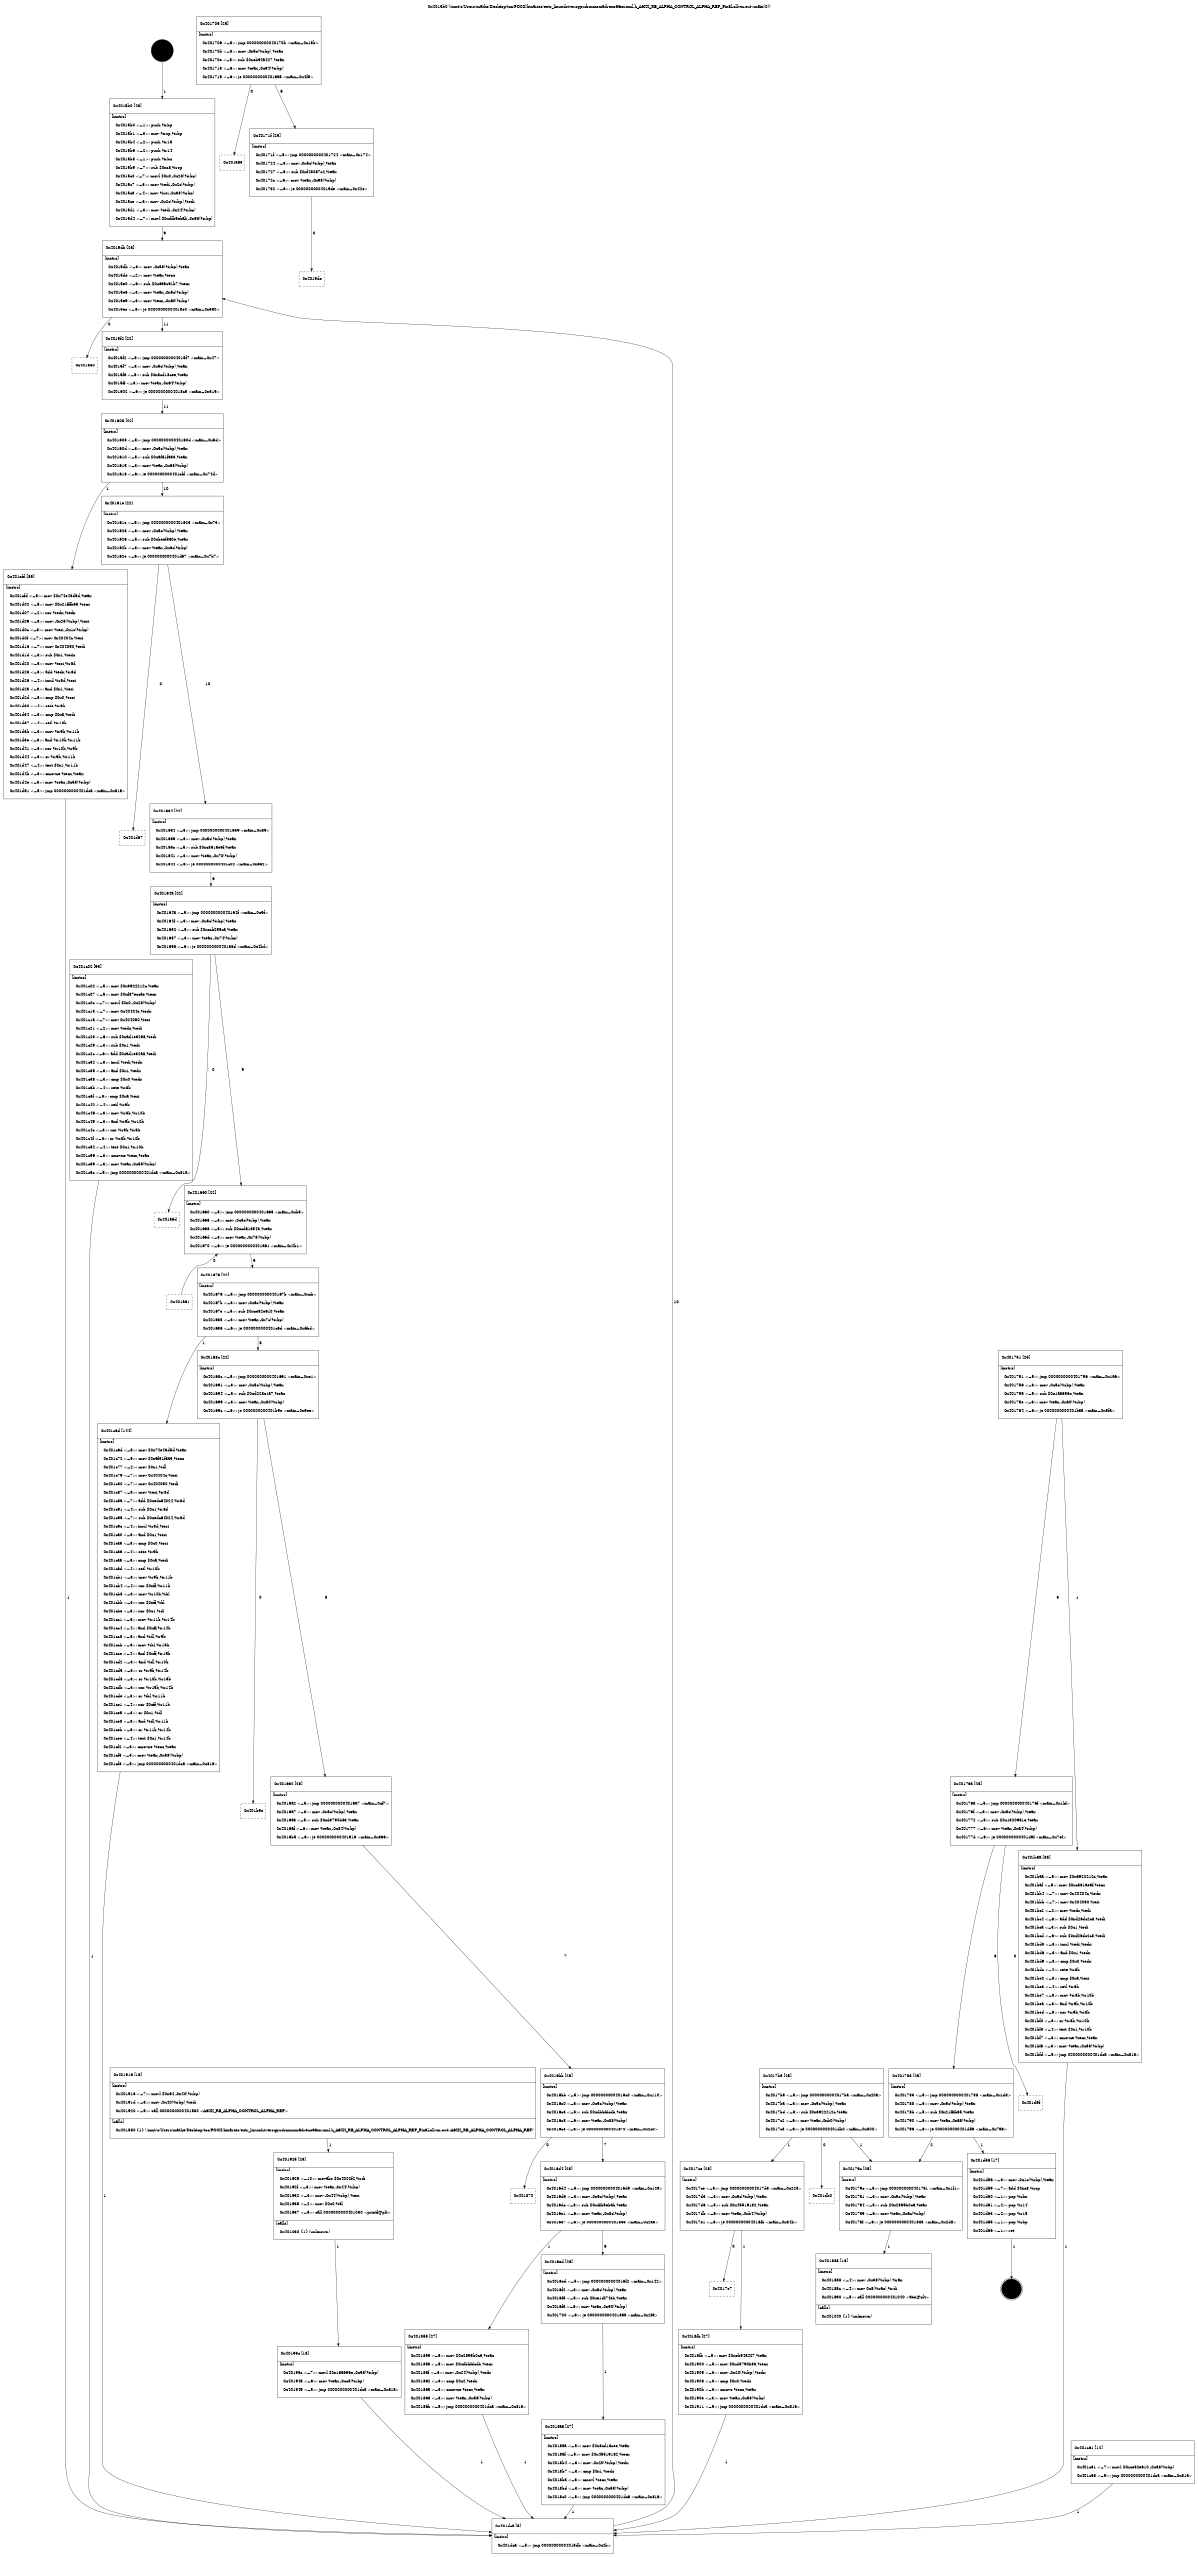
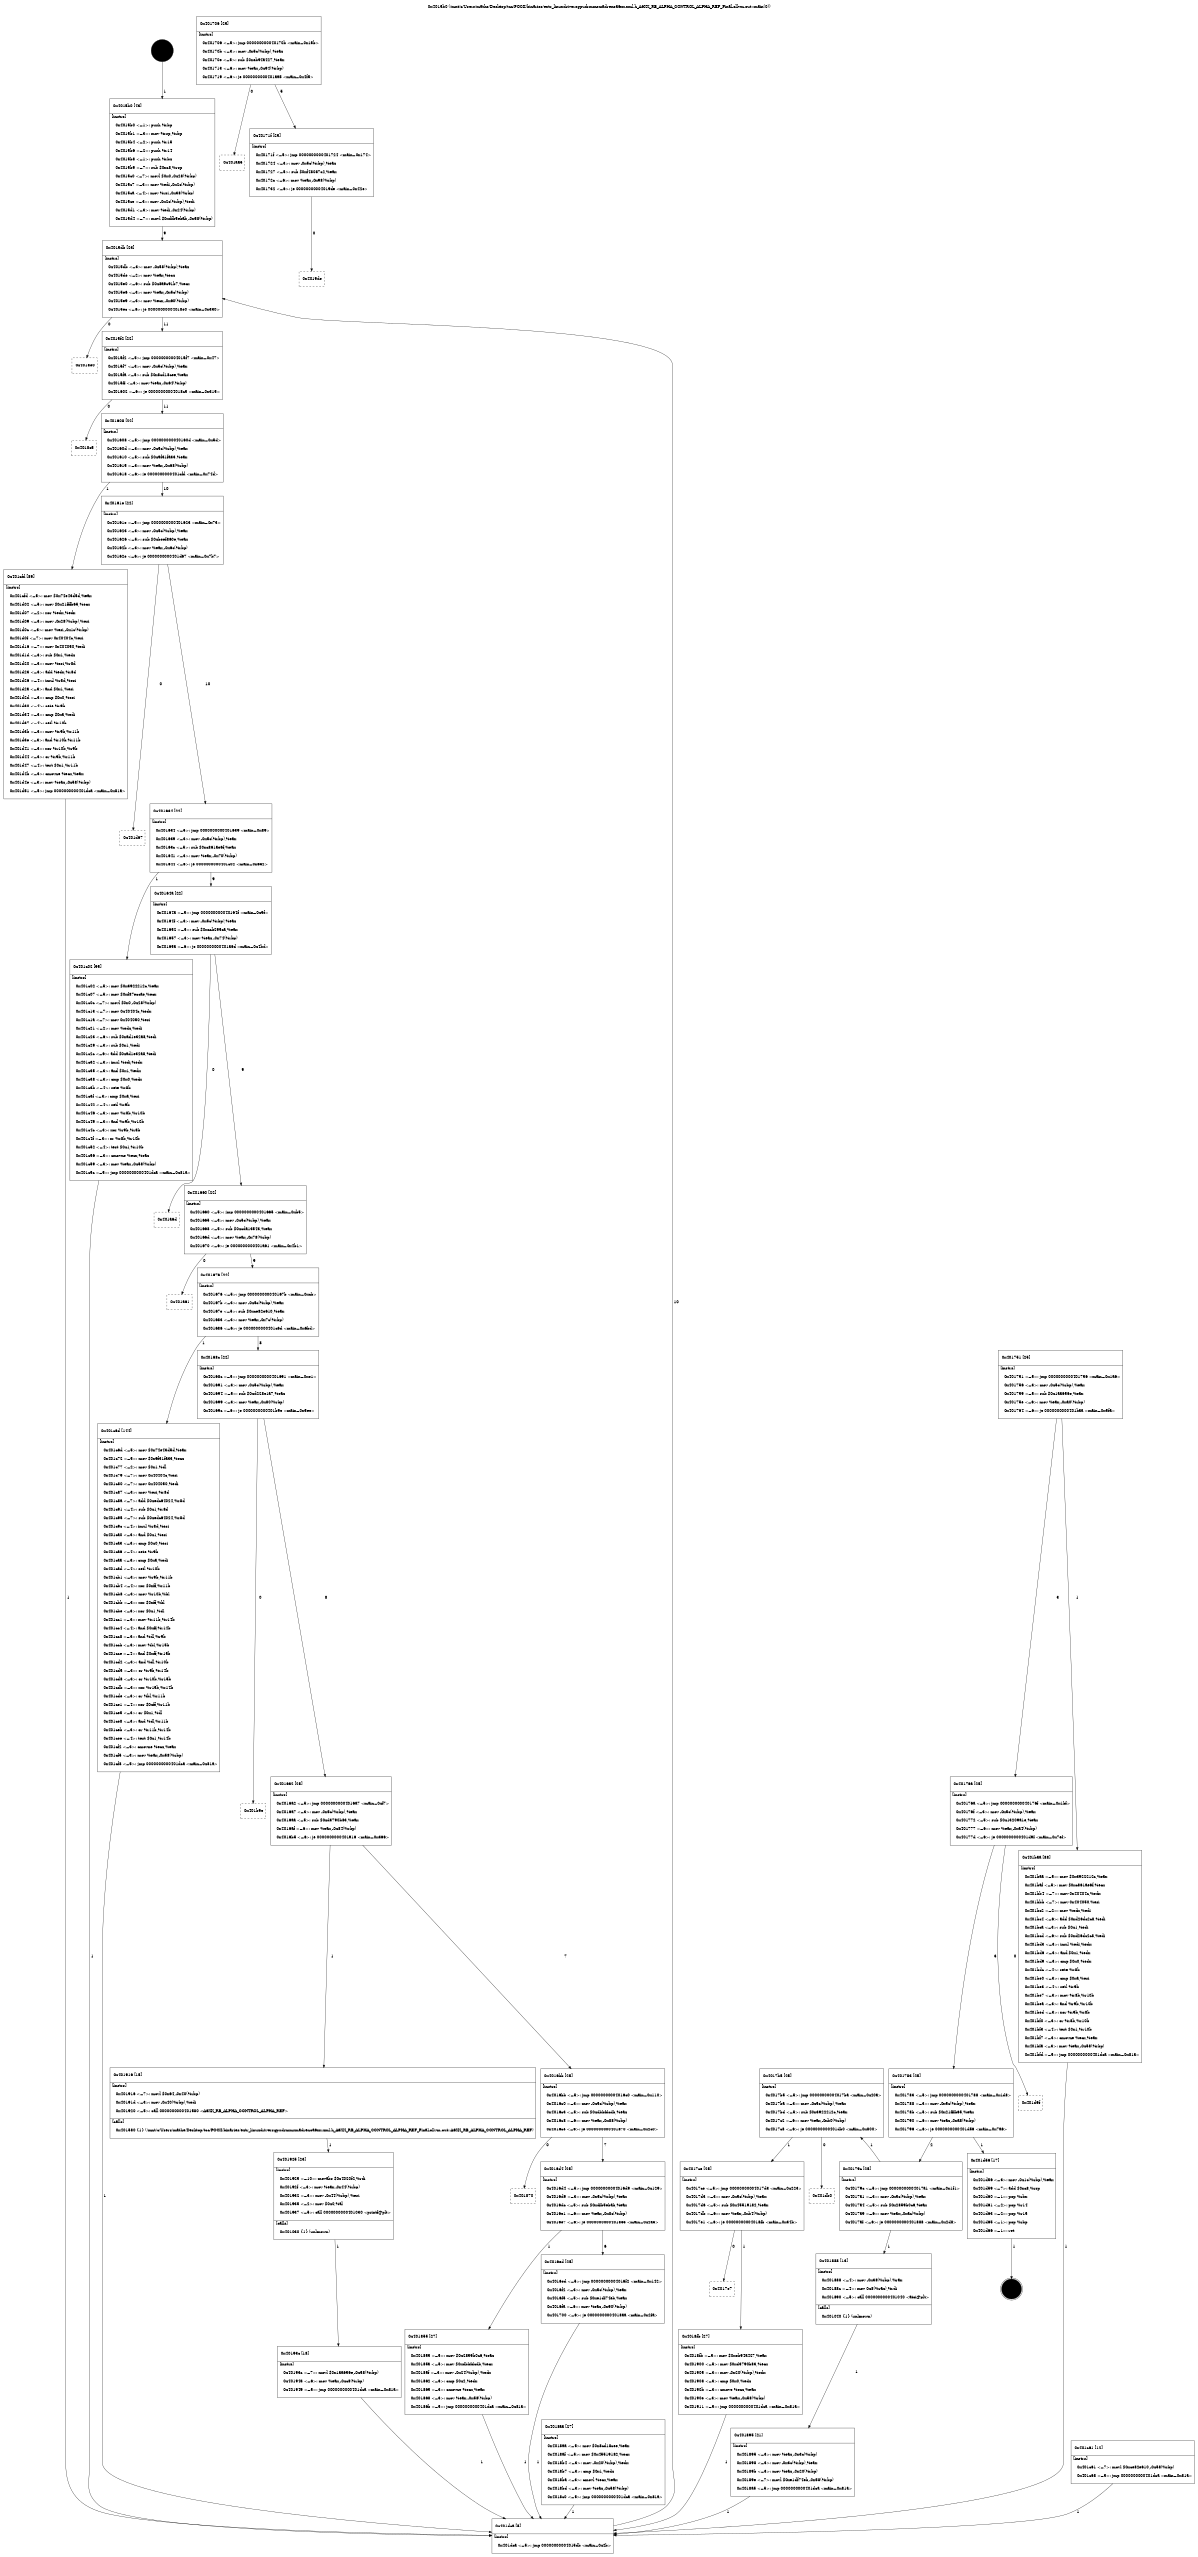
node "0x4018c5": added
edge "0x401634 [22]" -> "0x401c02 [95]": added, label "1"
edge "0x401a61" -> "0x401660 [22]": reversed
edge "0x4016a2 [25]" -> "0x401916 [15]": added, label "1"
edge "0x4017b5 [25]" -> "0x40179c [25]": reversed
edge "0x4016ed [25]" -> "0x4018aa [27]": now "0x4016ed [25]" -> "0x401dca [5]"
node "0x401895 [21]": added
